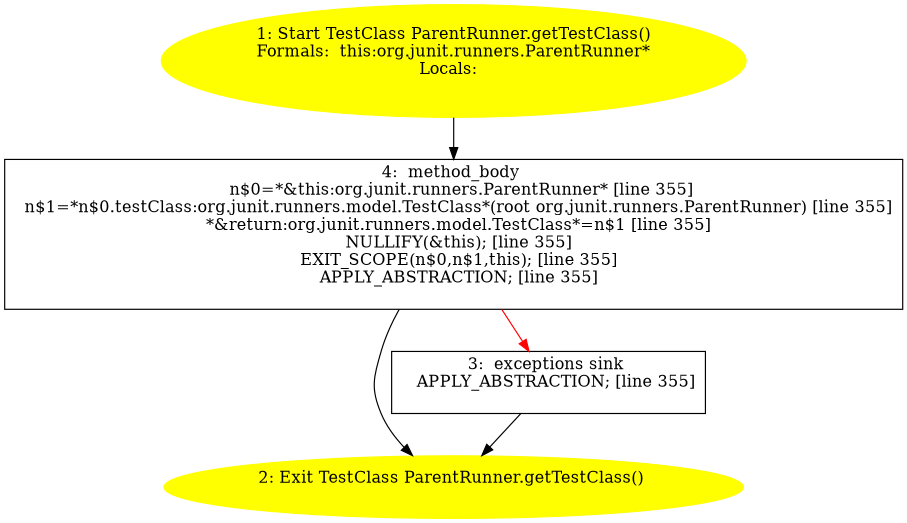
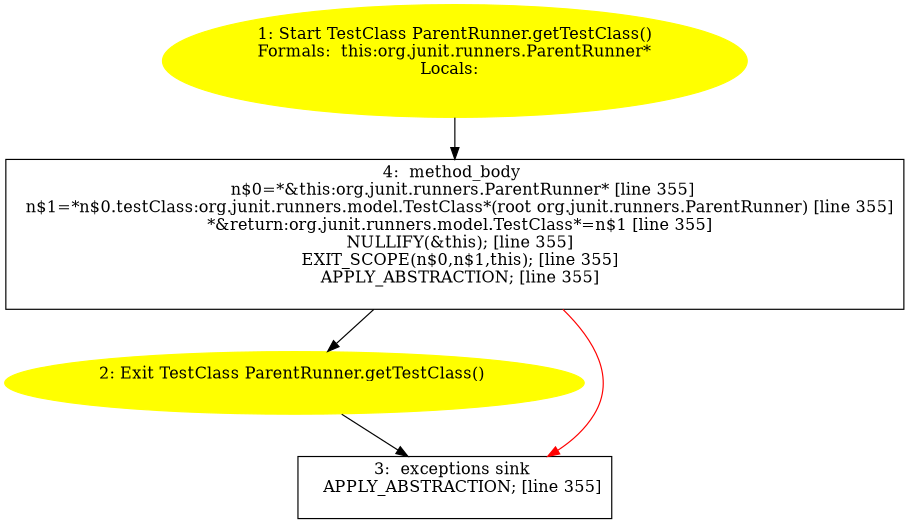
edge "3:  exceptions sink APPLY_ABSTRACTION; [line 355]" -> "2: Exit TestClass ParentRunner.getTestClass()": reversed
